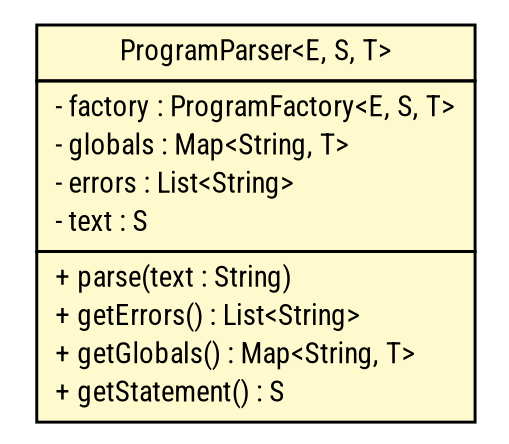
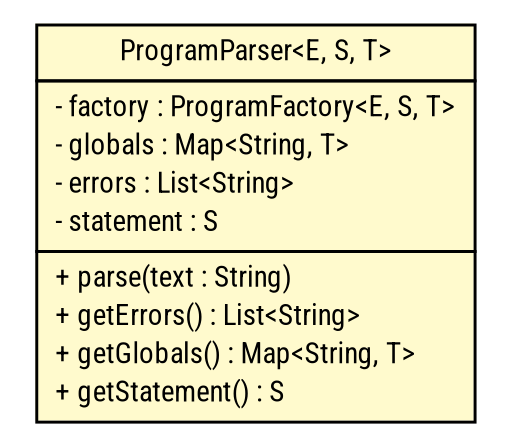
node "ProgramParser<E, S, T>": text "- text : S" -> "- statement : S"
